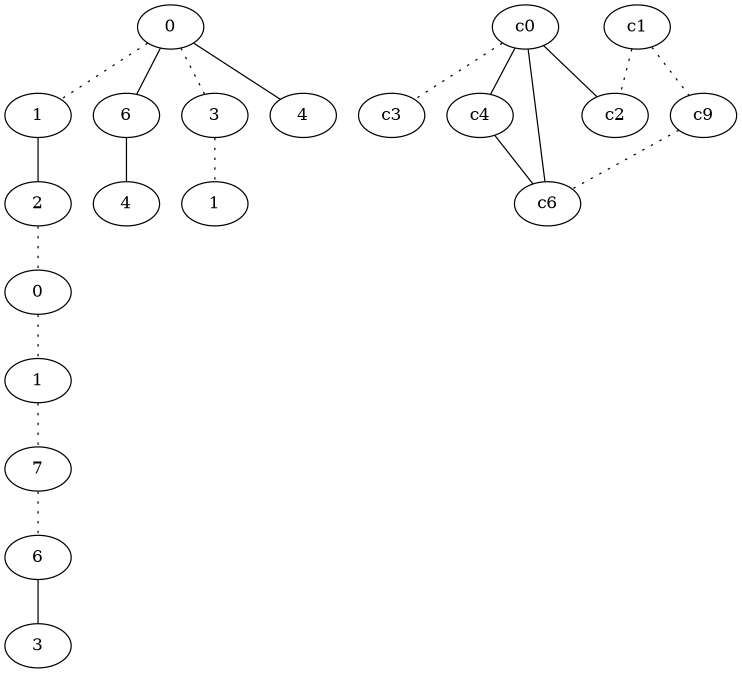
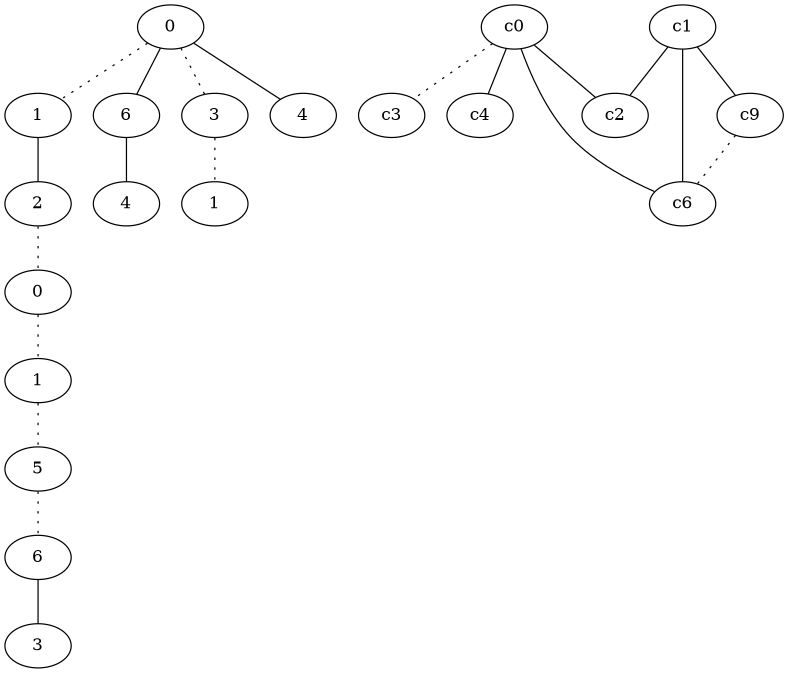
edge "c1" -- "c2": style dotted -> solid
edge "c1" -- "c9": style dotted -> solid
edge "c4" -- "c6": now "c1" -- "c6"
node "7": label "7" -> "5"
